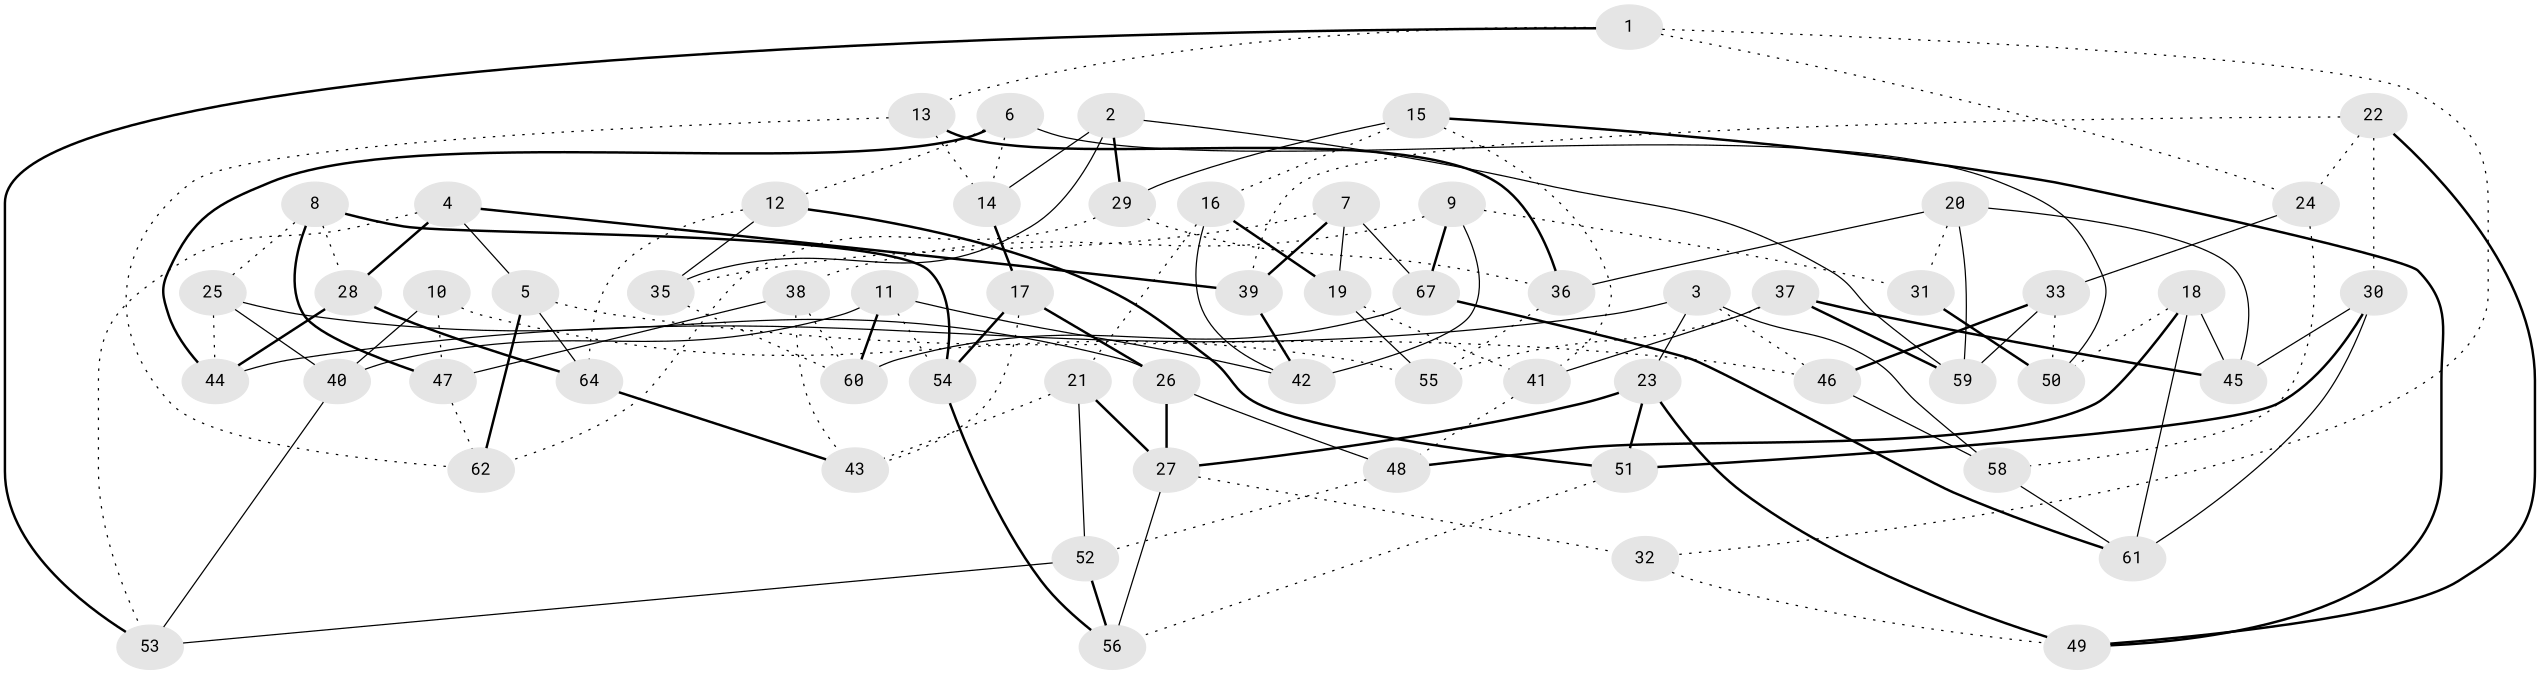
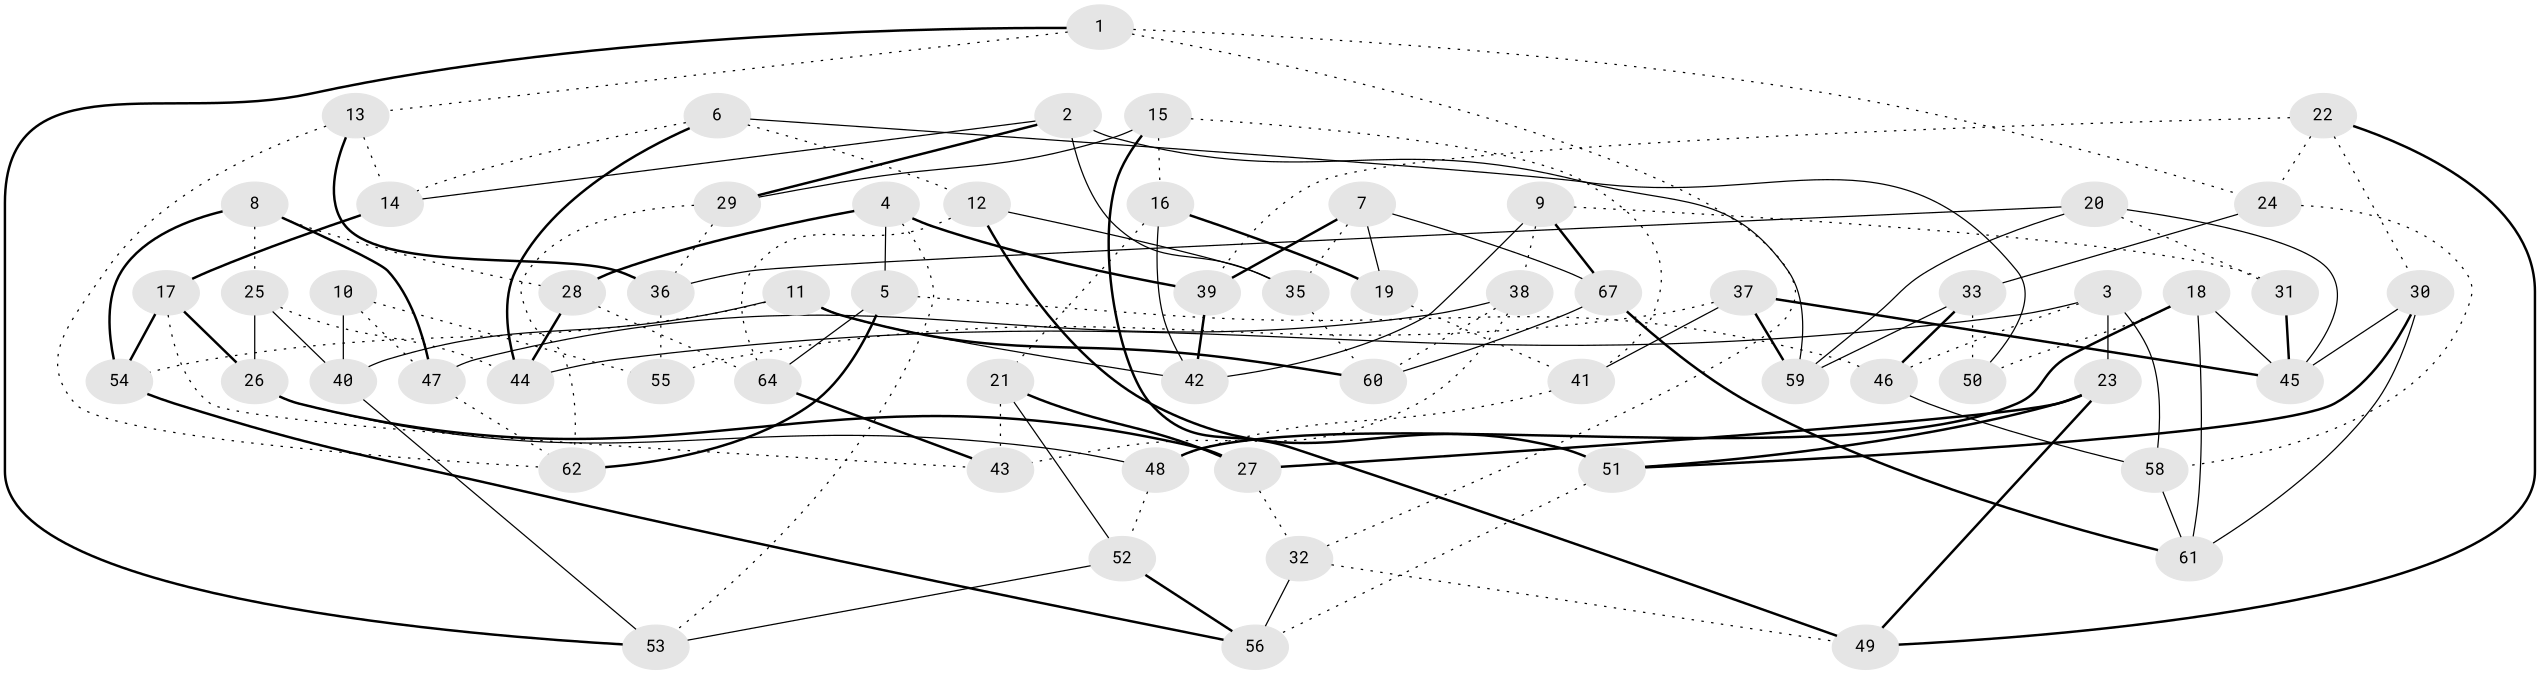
edge "19" -- "55": removed
edge "31" -- "50": now "31" -- "45"
edge "28" -- "64": style bold -> dotted
edge "27" -- "56": now "32" -- "56"
